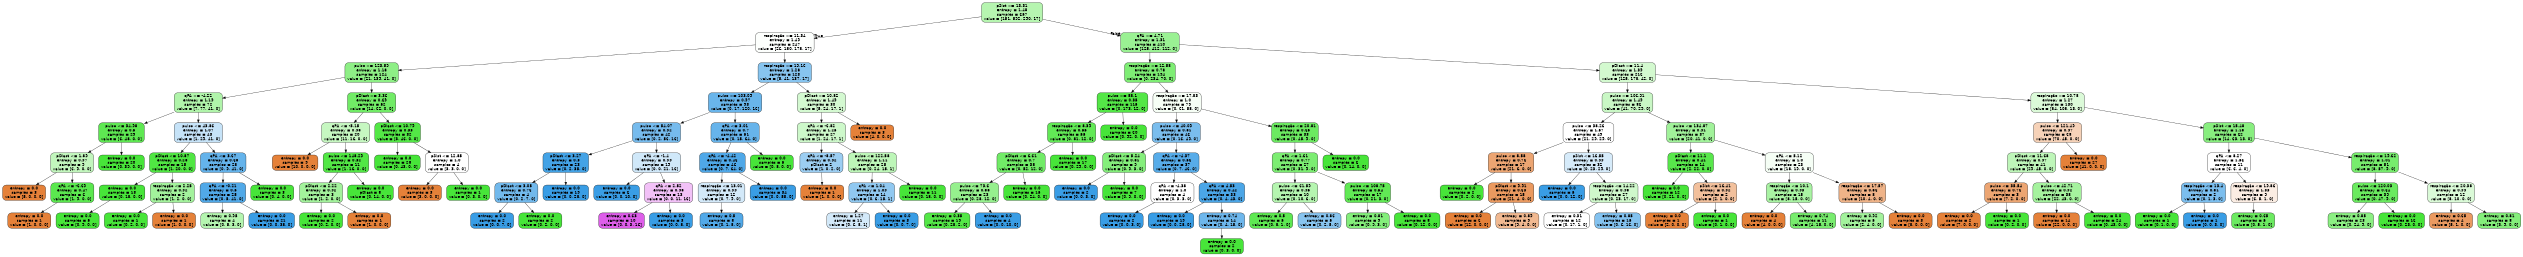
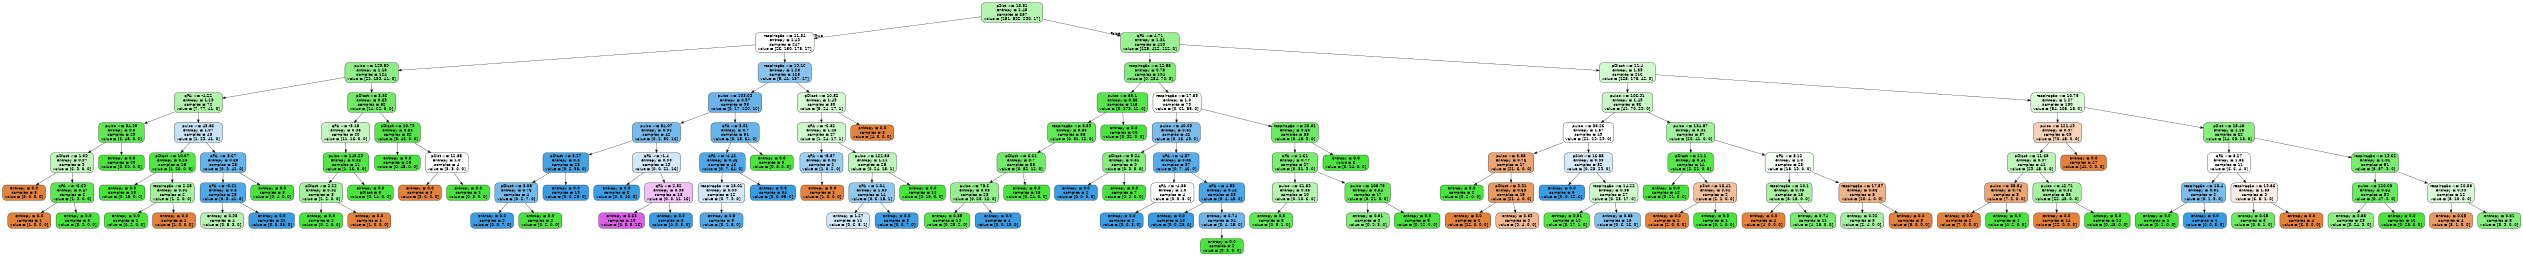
node "entropy = 0.0 samples = 9 value = [10, 0, 0, 0]": removed
node "qPA <= -8.57 entropy = 0.92 pDiast = 2 value = [1, 0, 2, 0]": label "qPA <= -8.57 entropy = 0.92 pDiast = 2 value = [1, 0, 2, 0]" -> "qPA <= -8.57 entropy = 0.92 samples = 2 value = [1, 0, 2, 0]"
node "entropy = 0.0 samples = 17 value = [0, 29, 0, 0]": removed
node "entropy = 0.0 samples = 6 value = [0, 14, 0, 0]": label "entropy = 0.0 samples = 6 value = [0, 14, 0, 0]" -> "entropy = 0.0 value = 6 value = [0, 14, 0, 0]"
edge "entropy = 0.0 samples = 13 value = [0, 18, 0, 0]" -> "entropy = 0.0 samples = 5 value = [0, 9, 0, 0]": now "qPA <= -6.69 entropy = 0.47 samples = 6 value = [1, 9, 0, 0]" -> "entropy = 0.0 samples = 5 value = [0, 9, 0, 0]"
node "entropy = 0.74 samples = 14 value = [0, 4, 15, 0]": label "entropy = 0.74 samples = 14 value = [0, 4, 15, 0]" -> "entropy = 0.74 samples = 94 value = [0, 4, 15, 0]"
node "entropy = 0.86 samples = 5 value = [0, 2, 5, 0]": removed
node "entropy = 0.31 samples = 12 value = [0, 17, 1, 0]": fillcolor #ffffff -> #52e745
node "entropy = 0.0 samples = 4 value = [6, 0, 0, 0]": added
